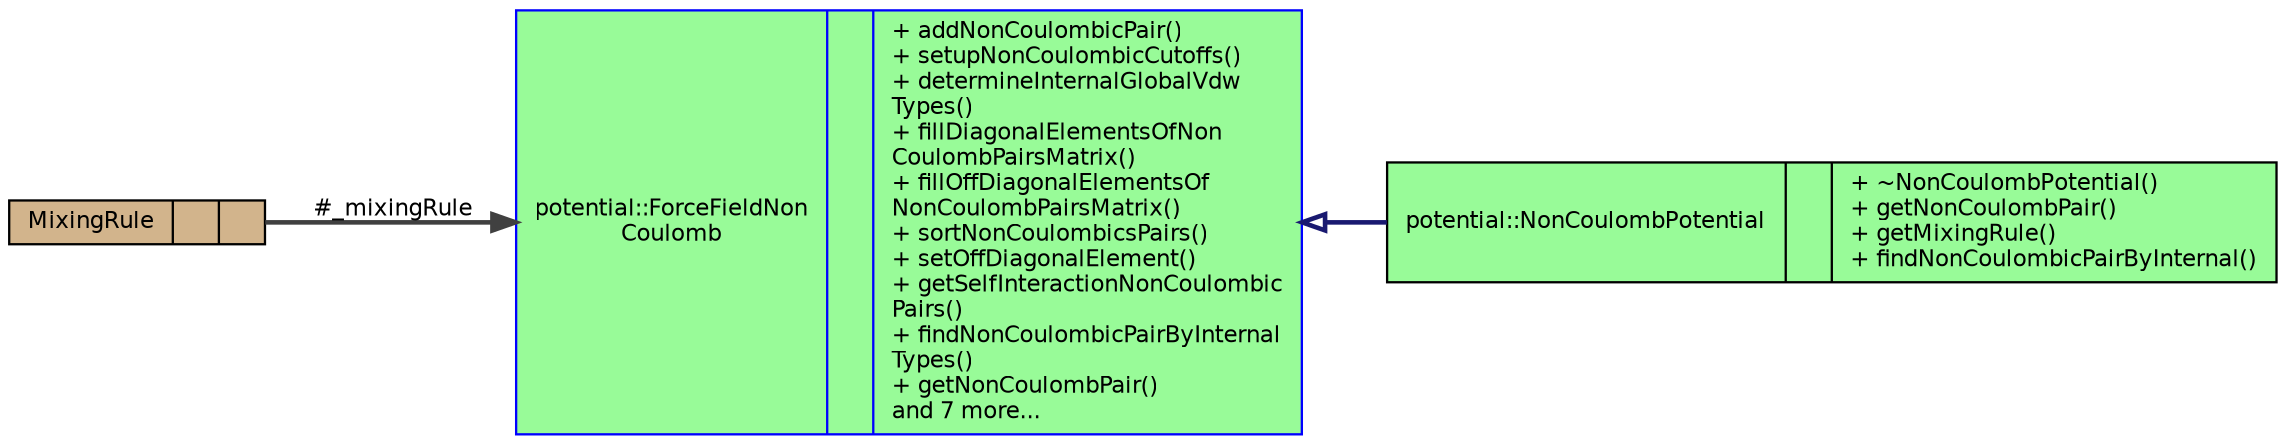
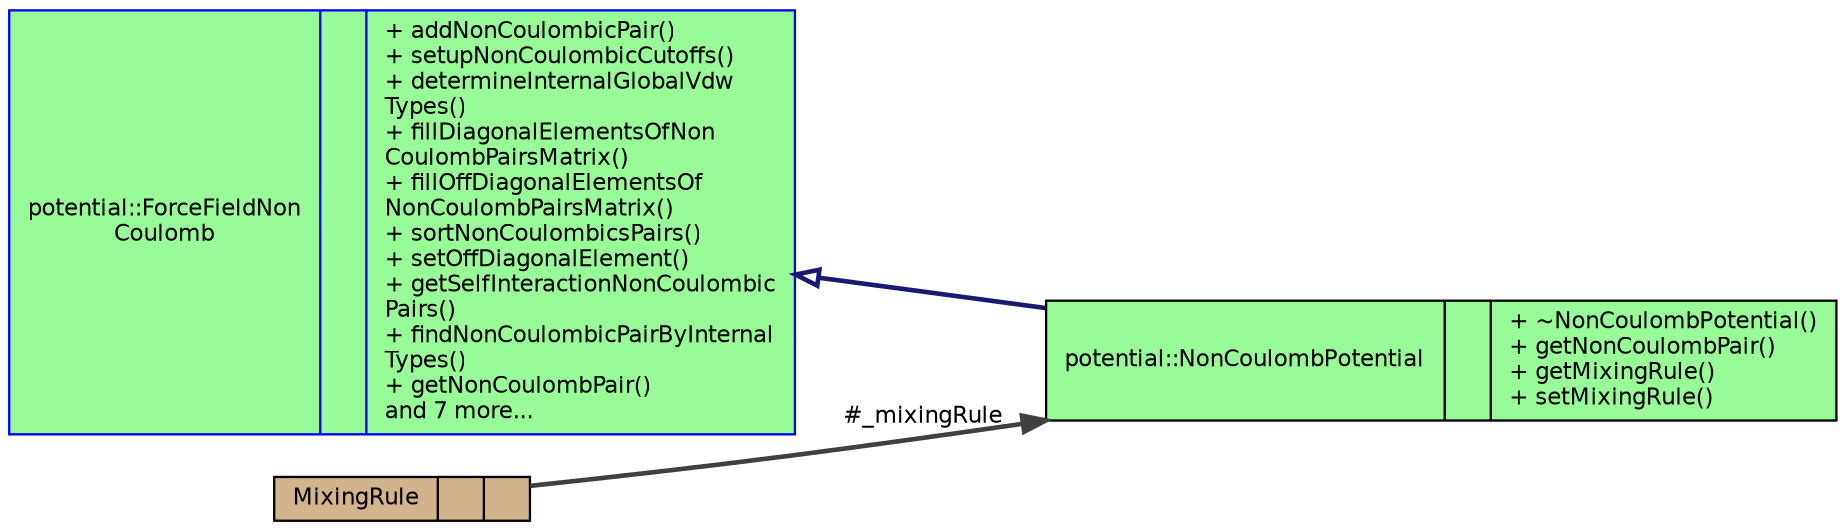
edge "MixingRule" -> "potential::ForceFieldNon": now "MixingRule" -> "potential::NonCoulombPotential"
node "potential::NonCoulombPotential": text "+ findNonCoulombicPairByInternal()" -> "+ setMixingRule()"
